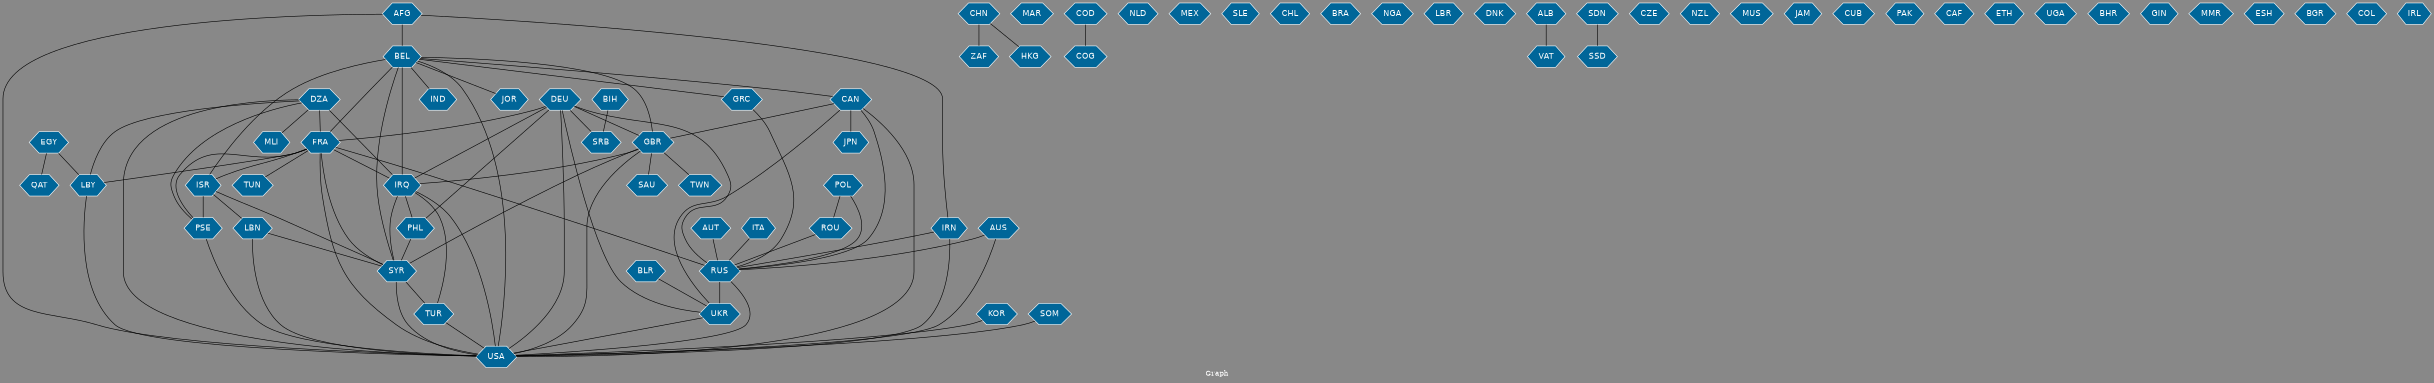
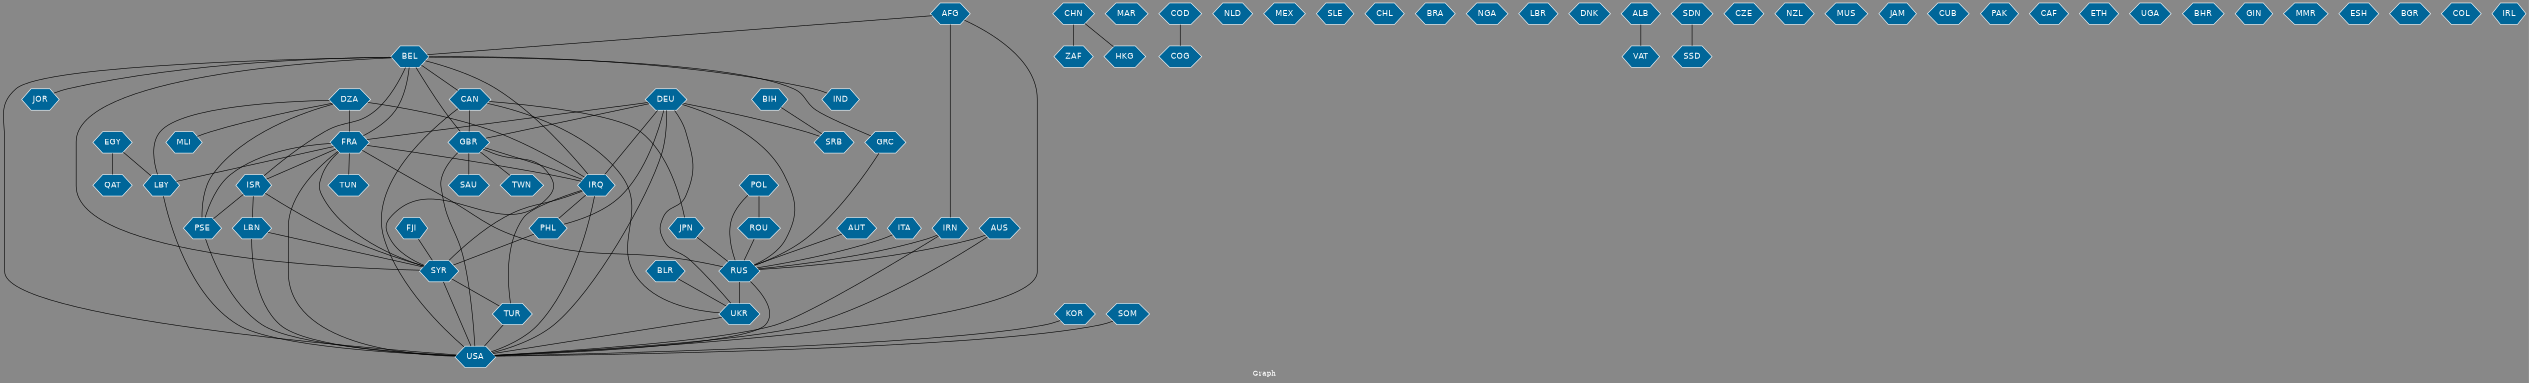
node "FJI": added
edge "CAN" -- "RUS": now "JPN" -- "RUS"
edge "DZA" -- "USA": removed
